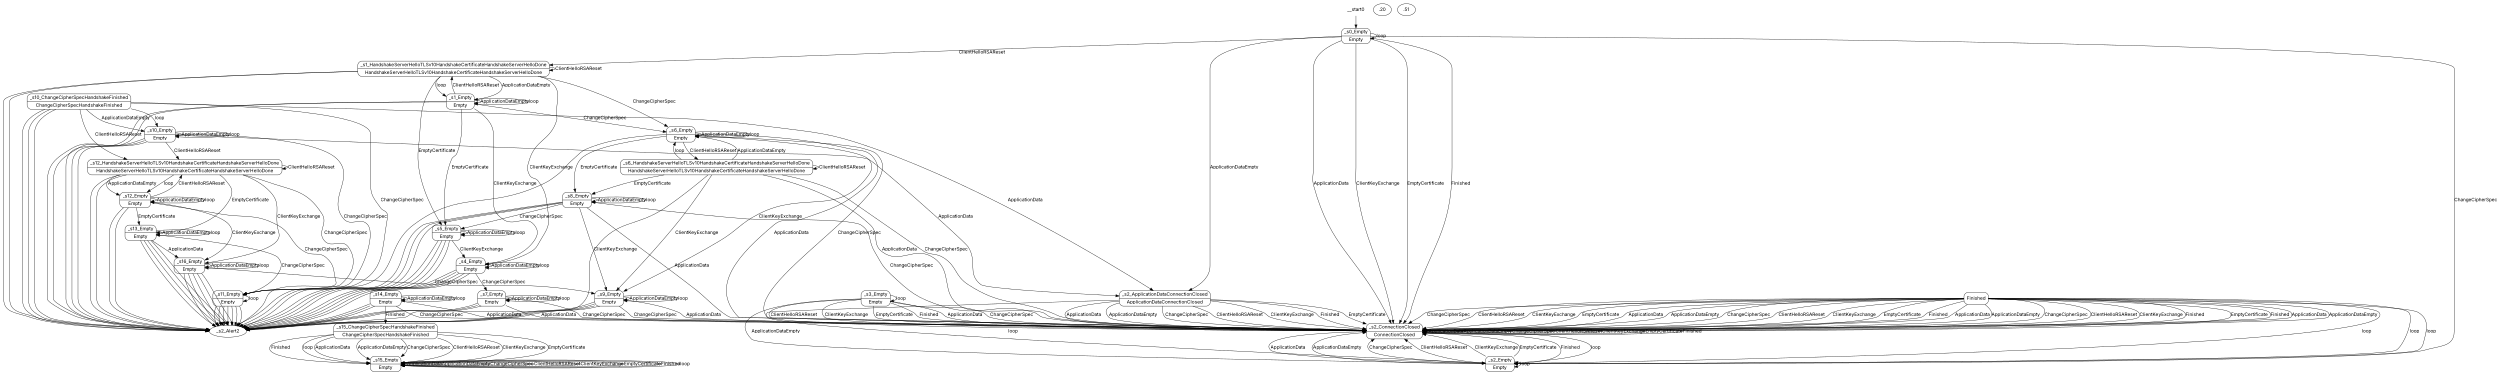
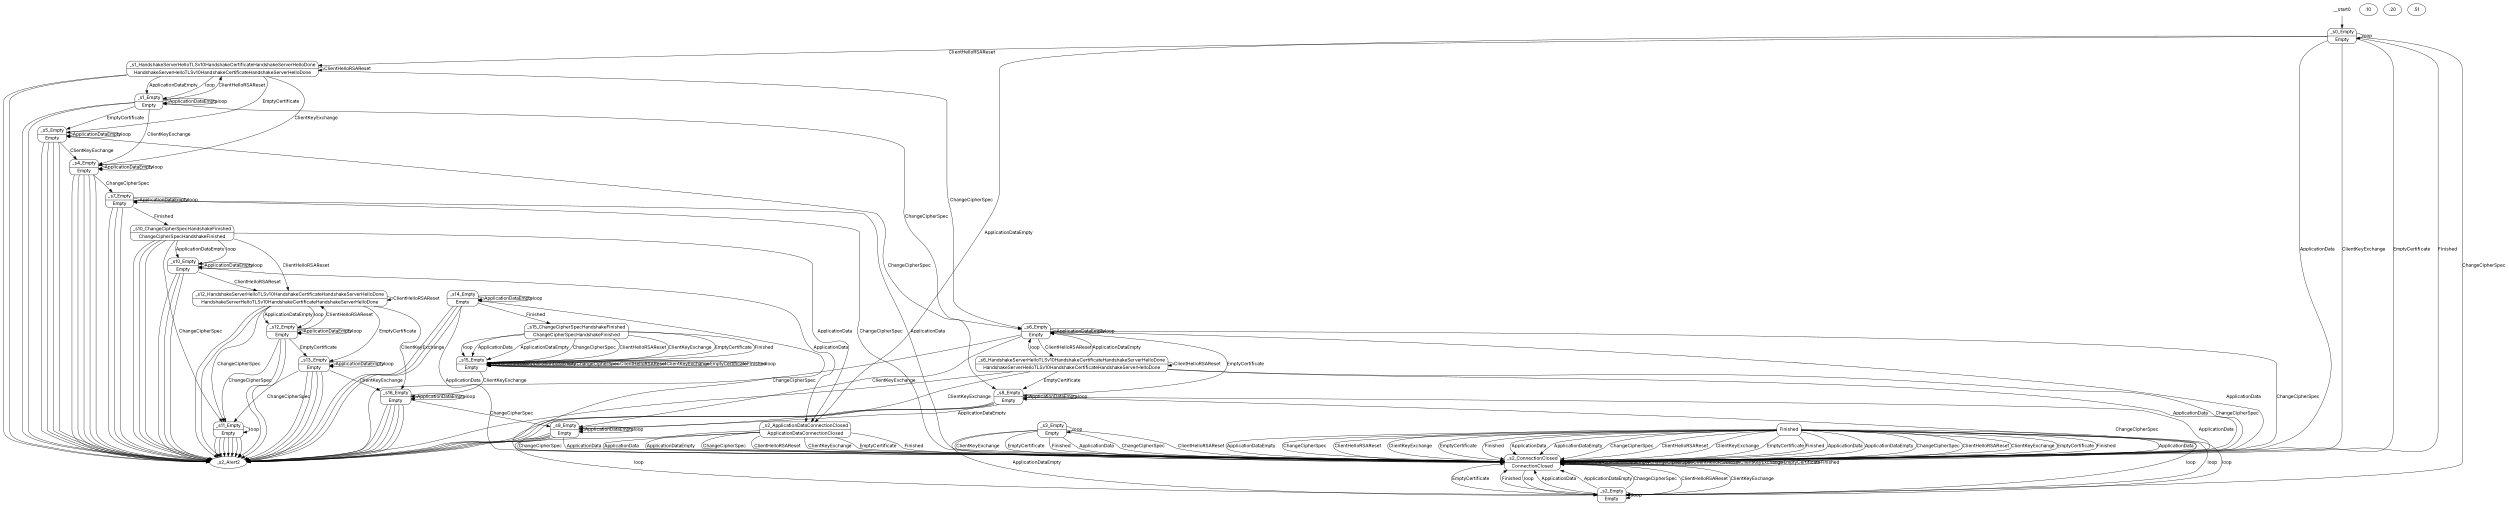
node ".10": added
edge "_s10_Empty" -> "_s11_Empty": removed, label "ChangeCipherSpec"
edge "_s12_Empty" -> "_s16_Empty": now "_s15_Empty" -> "_s16_Empty"
edge "_s7_Empty" -> "_s10_ChangeCipherSpecHandshakeFinished": added, label "Finished"
edge "_s8_Empty" -> "_s5_Empty": reversed
edge "_s13_Empty" -> "_s16_Empty": label "ApplicationData" -> "ClientKeyExchange"
edge "_s8_Empty" -> "_s9_Empty": label "ClientKeyExchange" -> "ApplicationDataEmpty"
